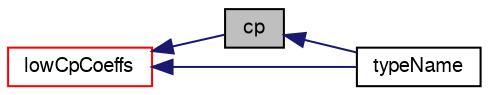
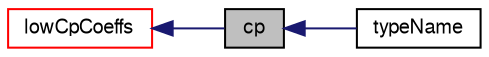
edge "typeName" -> "lowCpCoeffs": removed
